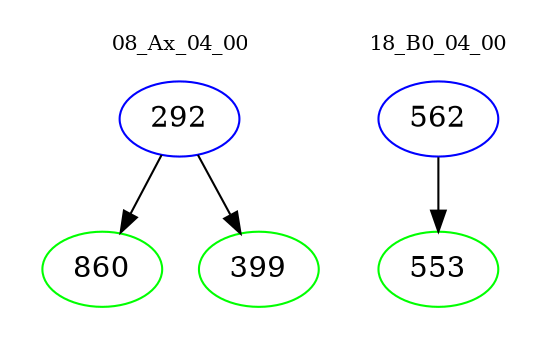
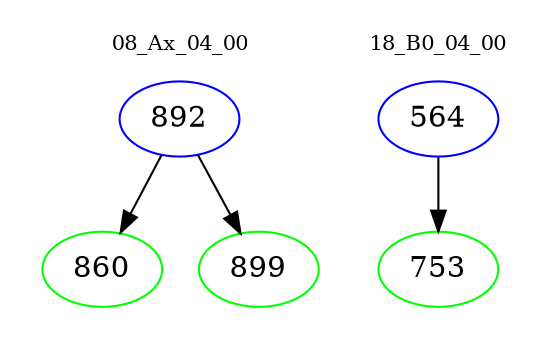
node "292": label "292" -> "892"
node "562": label "562" -> "564"
node "399": label "399" -> "899"
node "553": label "553" -> "753"
